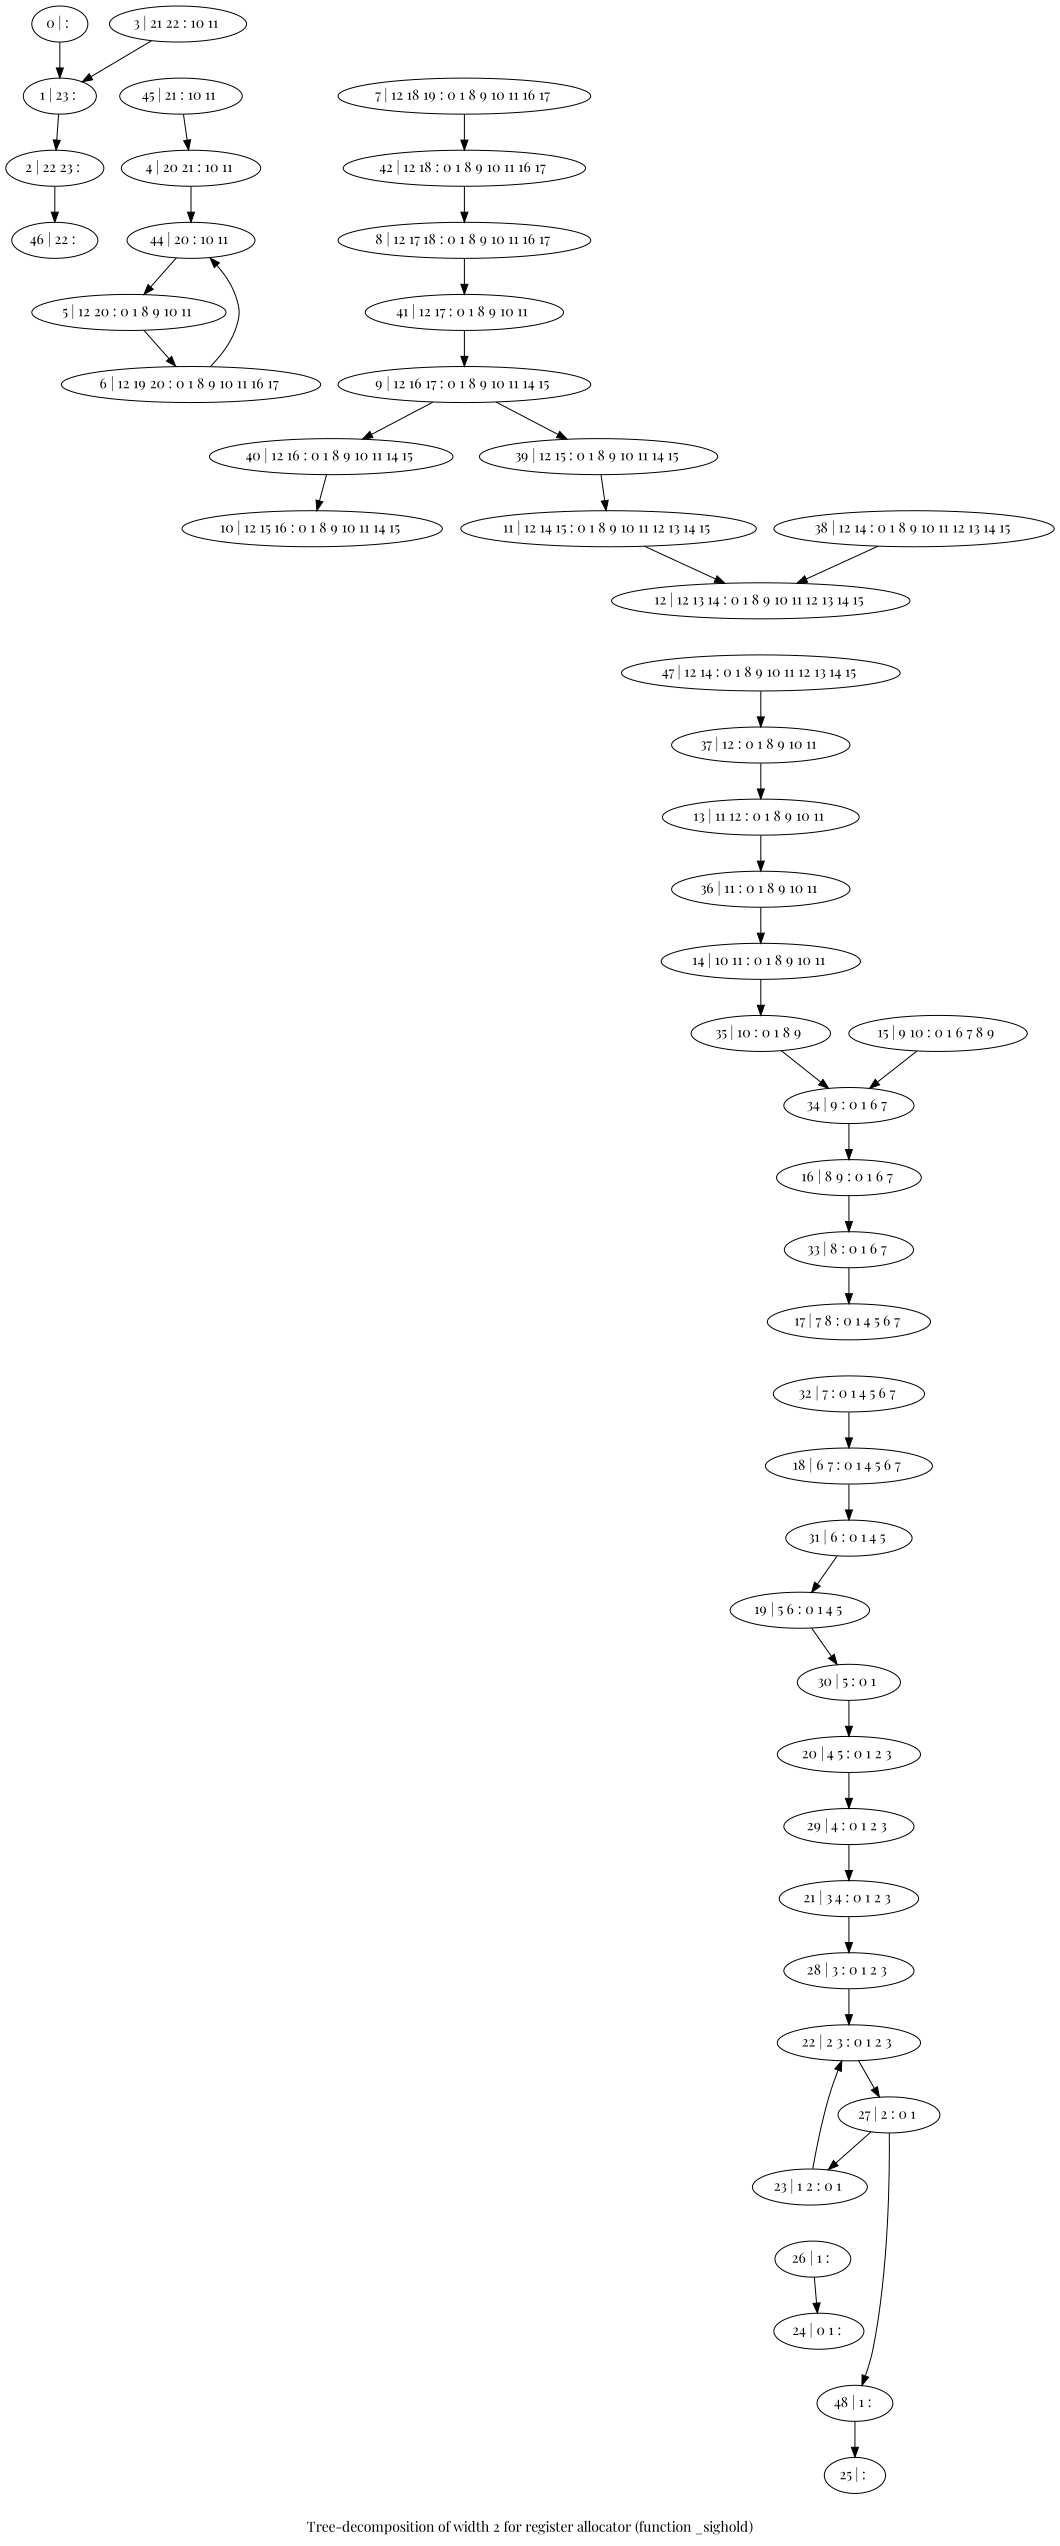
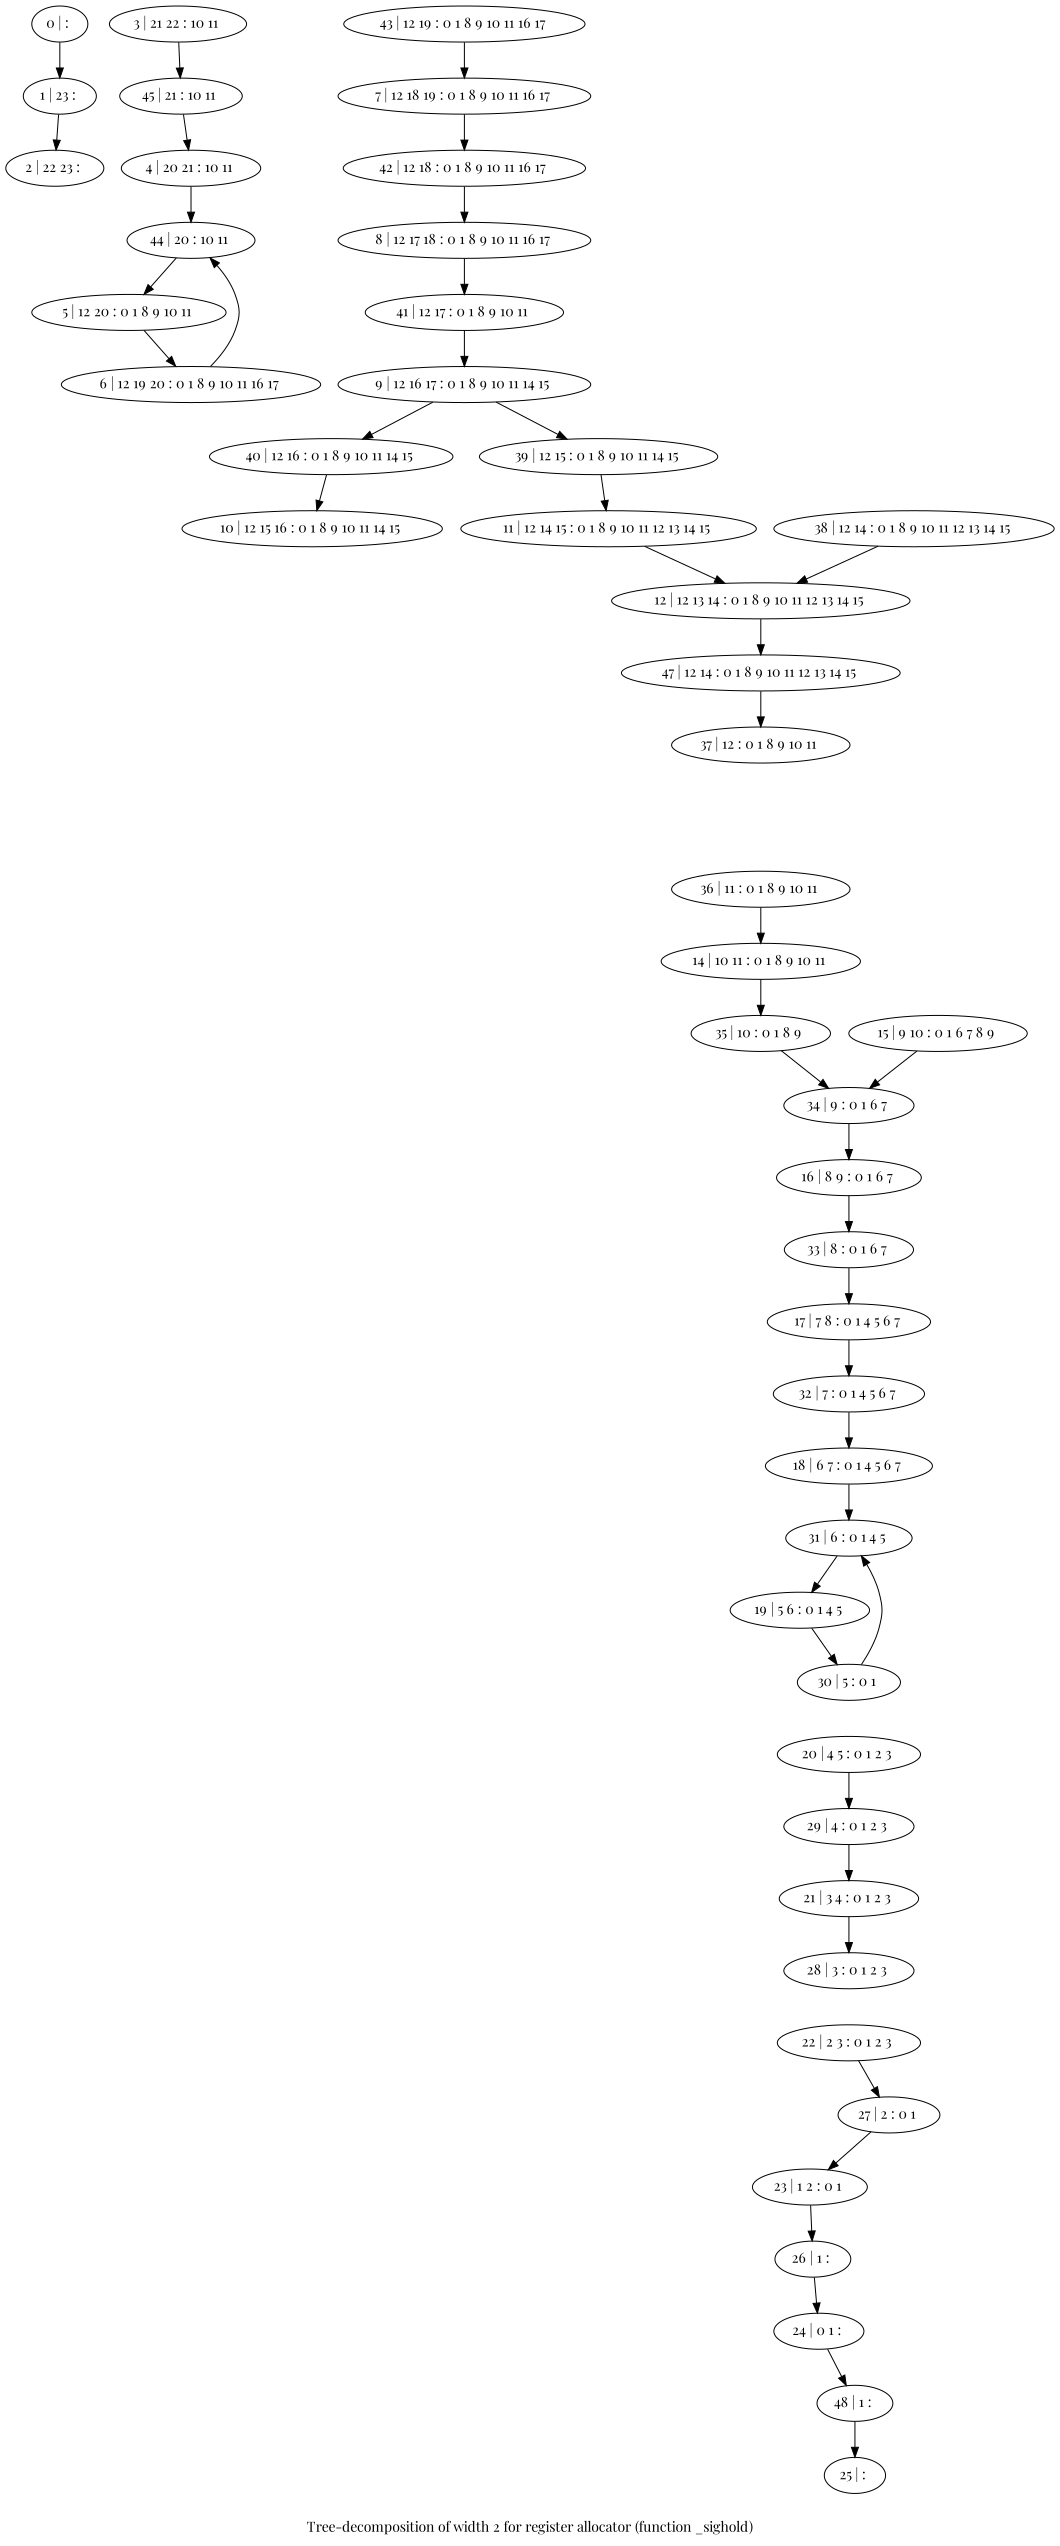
node "43 | 12 19 : 0 1 8 9 10 11 16 17": added
edge "3 | 21 22 : 10 11" -> "1 | 23 :": now "3 | 21 22 : 10 11" -> "45 | 21 : 10 11"
node "46 | 22 :": removed
edge "12 | 12 13 14 : 0 1 8 9 10 11 12 13 14 15" -> "47 | 12 14 : 0 1 8 9 10 11 12 13 14 15": added
node "13 | 11 12 : 0 1 8 9 10 11": removed
edge "17 | 7 8 : 0 1 4 5 6 7" -> "32 | 7 : 0 1 4 5 6 7": added
edge "30 | 5 : 0 1" -> "20 | 4 5 : 0 1 2 3": now "30 | 5 : 0 1" -> "31 | 6 : 0 1 4 5"
edge "28 | 3 : 0 1 2 3" -> "22 | 2 3 : 0 1 2 3": removed
edge "23 | 1 2 : 0 1" -> "22 | 2 3 : 0 1 2 3": now "23 | 1 2 : 0 1" -> "26 | 1 :"
edge "27 | 2 : 0 1" -> "48 | 1 :": now "24 | 0 1 :" -> "48 | 1 :"
